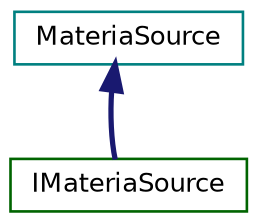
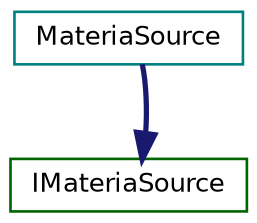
edge "IMateriaSource" -> "MateriaSource": reversed
